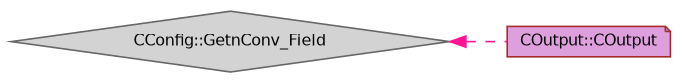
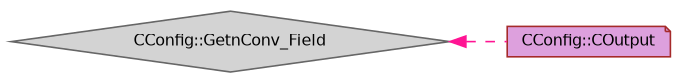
node "COutput::COutput": label "COutput::COutput" -> "CConfig::COutput"
